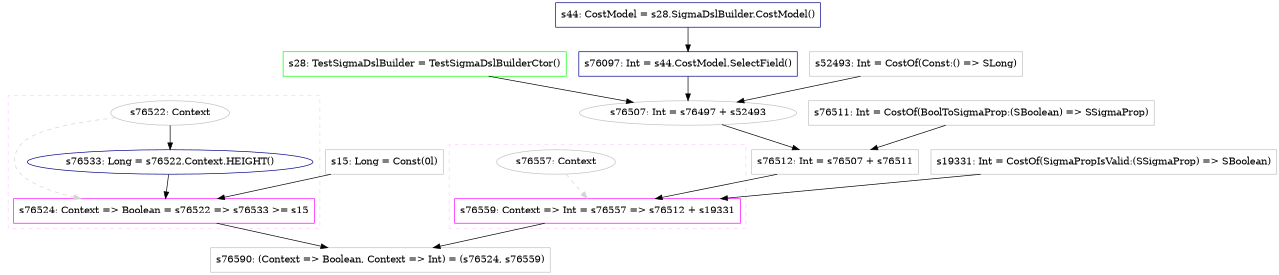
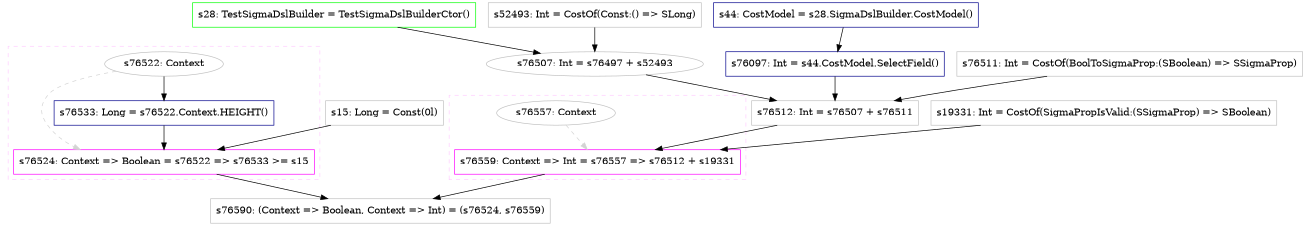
edge "s76097: Int = s44.CostModel.SelectField()" -> "s76507: Int = s76497 + s52493": now "s76097: Int = s44.CostModel.SelectField()" -> "s76512: Int = s76507 + s76511"
node "s76533: Long = s76522.Context.HEIGHT()": shape ellipse -> box
